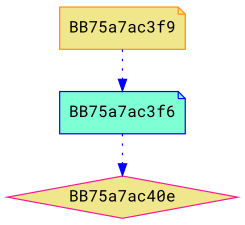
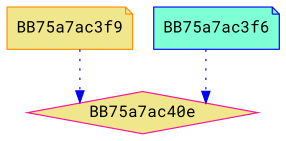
edge "BB75a7ac3f9" -> "BB75a7ac3f6": now "BB75a7ac3f9" -> "BB75a7ac40e"
